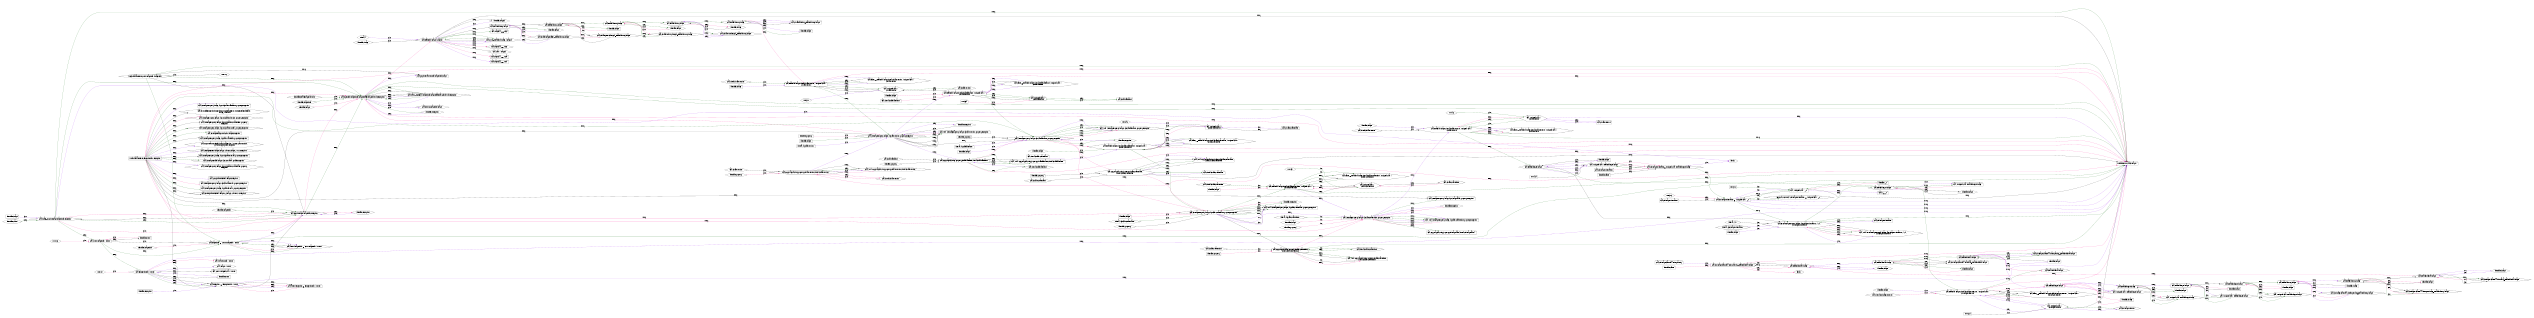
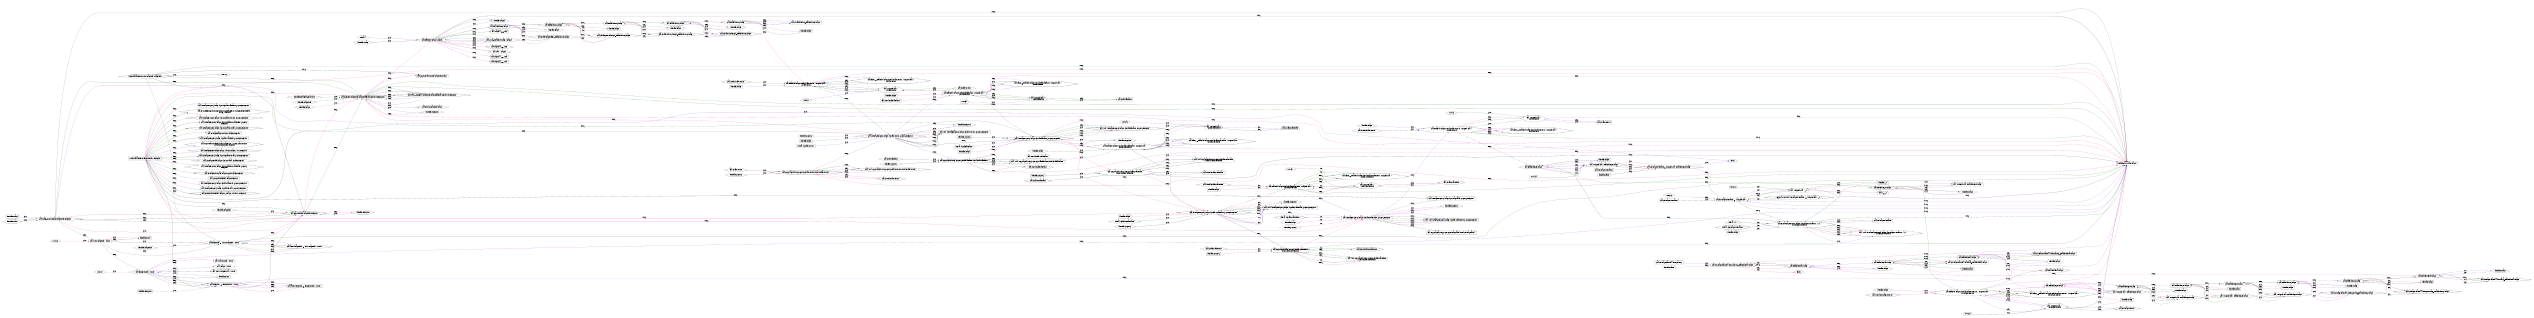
node "(Call,SetImageColorspace(image,LogColorspace,exception))": added
